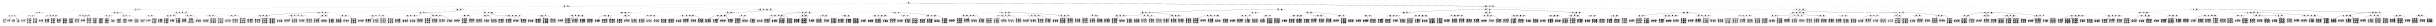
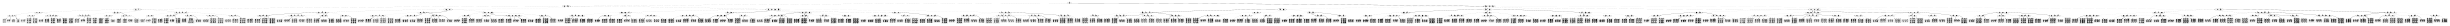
node "637: (637 637)": added
node "649: (649 649)": added
